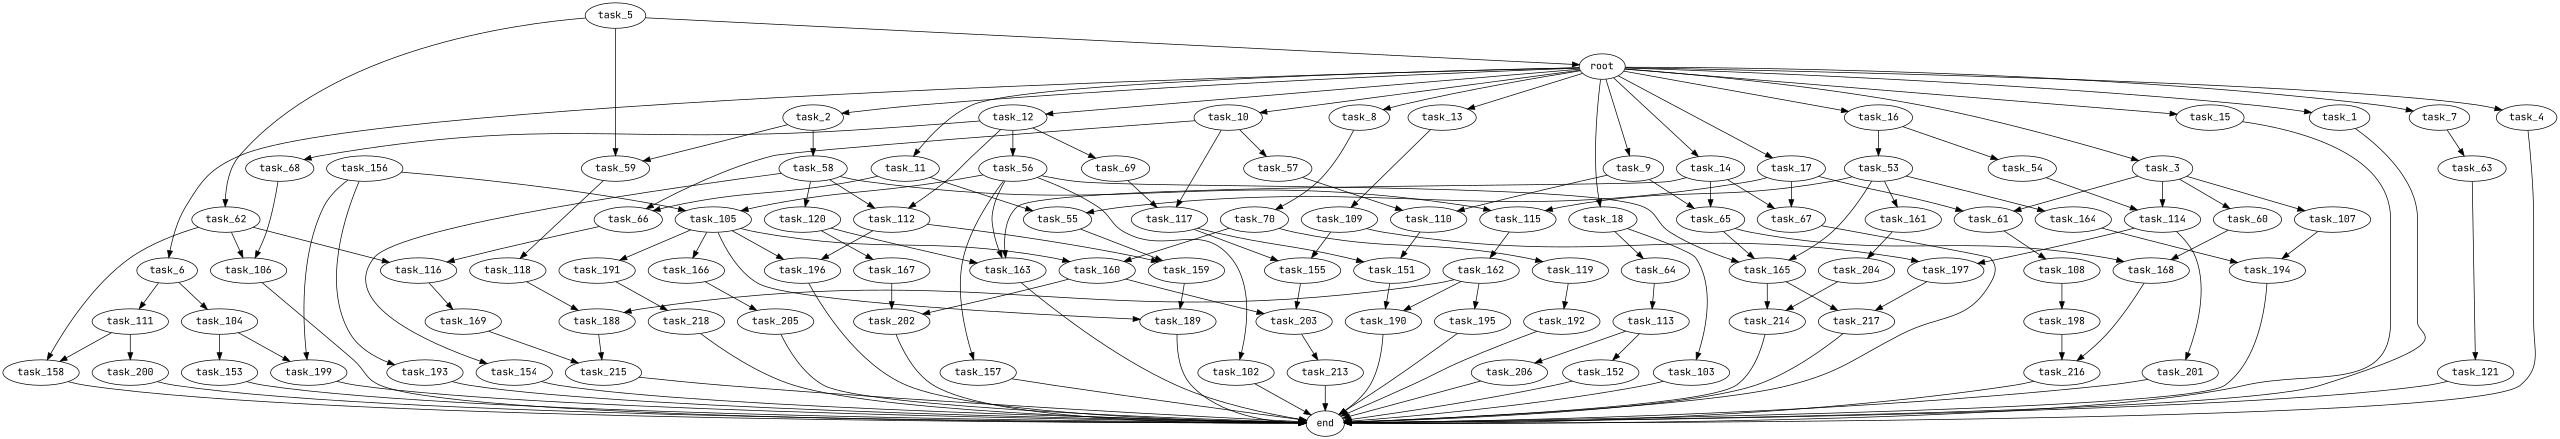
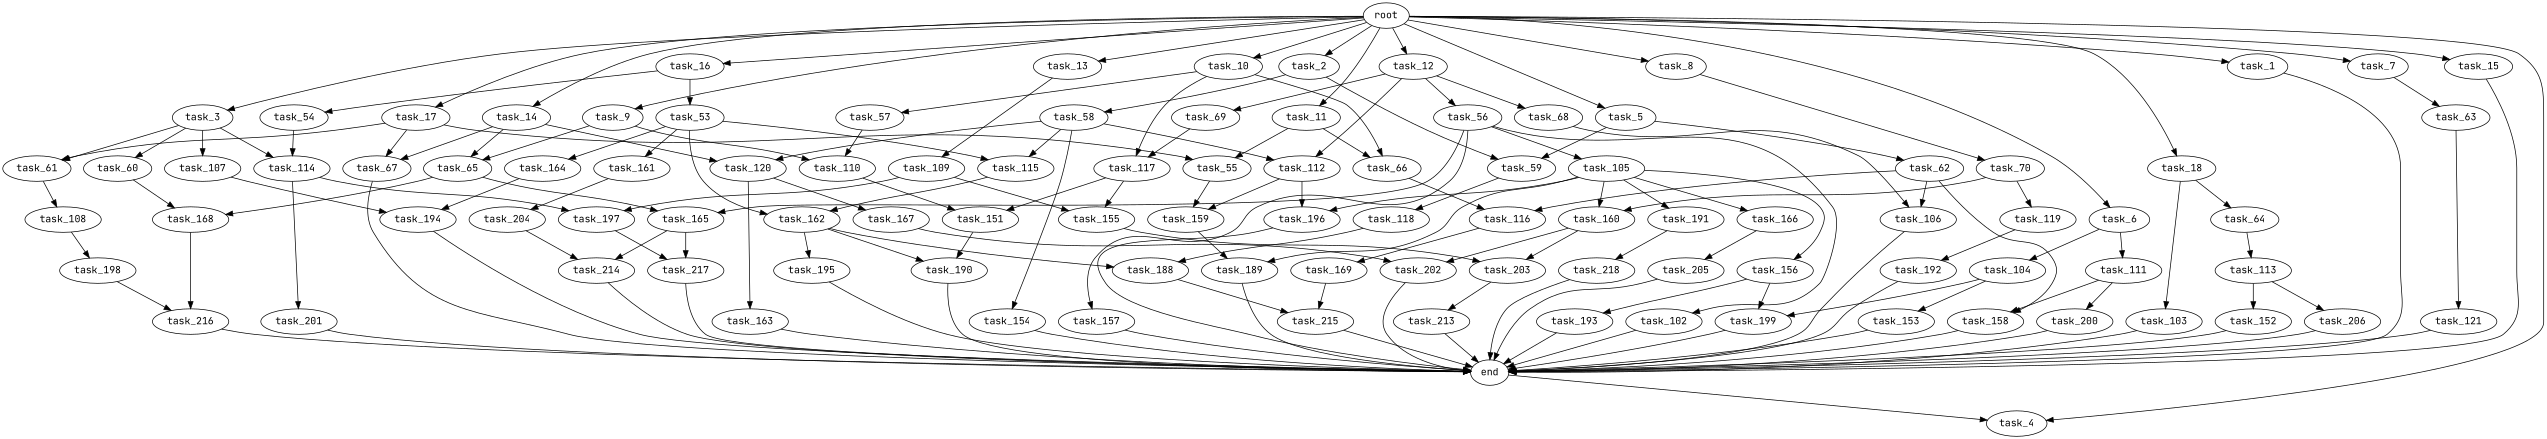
edge "task_5" -> "root": reversed
edge "task_14" -> "task_163": now "task_14" -> "task_120"
edge "task_156" -> "task_105": reversed
edge "task_56" -> "task_163": removed
edge "task_53" -> "task_165": now "task_53" -> "task_162"
edge "task_4" -> "end": reversed
